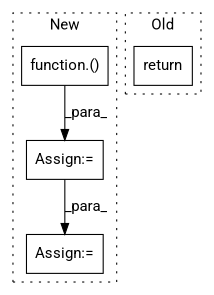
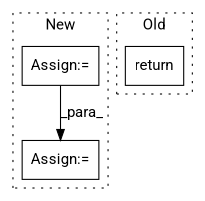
node "function.()": removed
